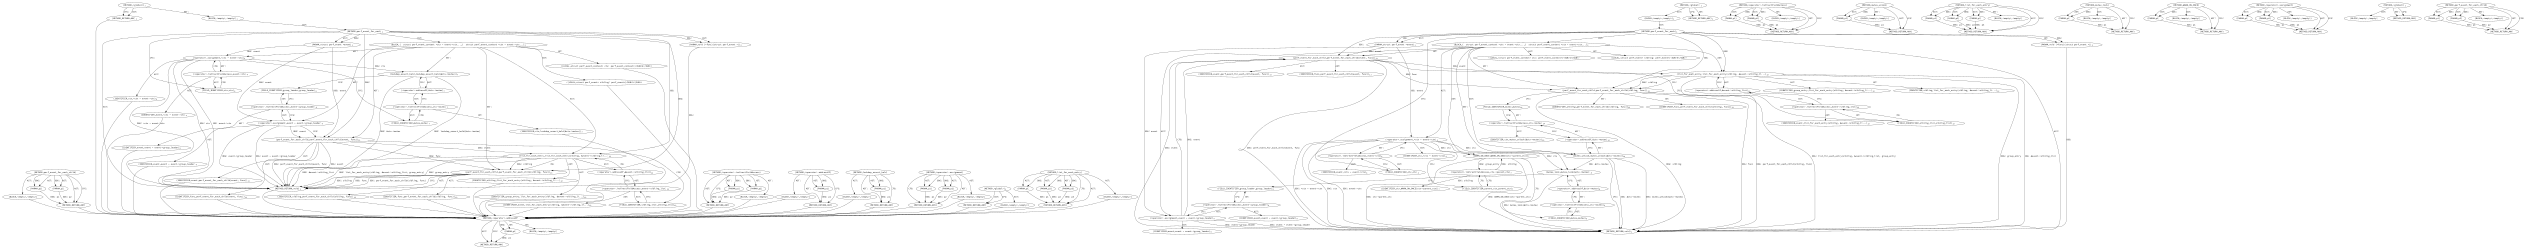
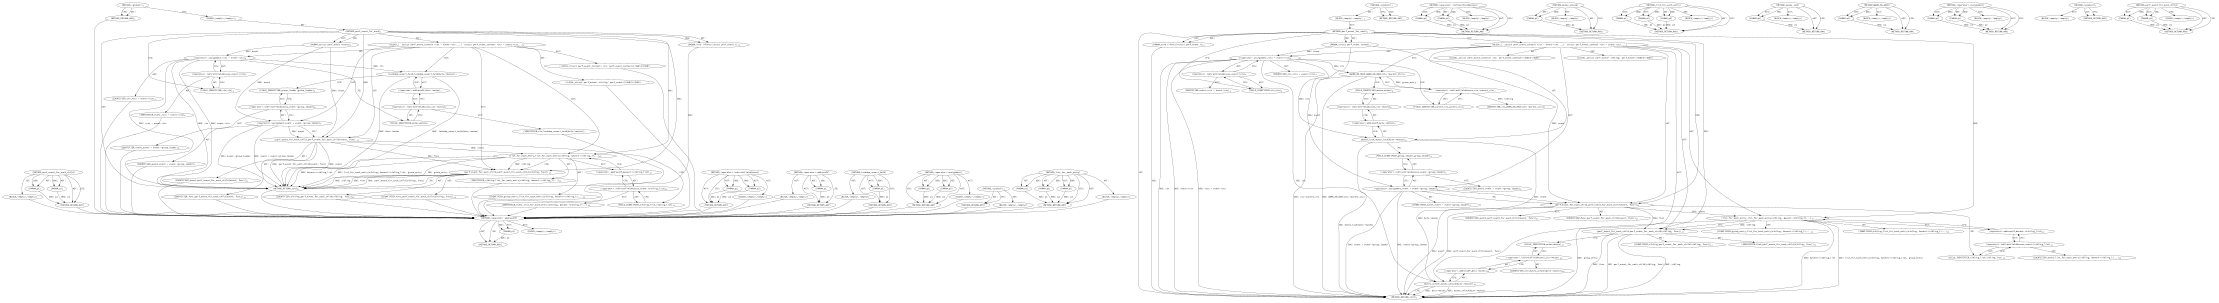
edge "(<operator>.indirectFieldAccess,ctx->parent_ctx)" -> "(WARN_ON_ONCE,WARN_ON_ONCE(ctx->parent_ctx))": label "DDG: sibling" -> "CFG: "
edge "(mutex_unlock,mutex_unlock(&ctx->mutex))" -> "(mutex_lock,mutex_lock(&ctx->mutex))": reversed
